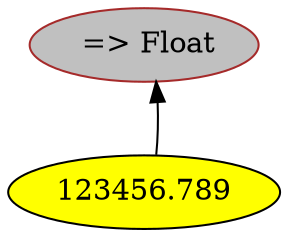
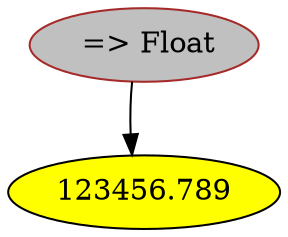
edge "123456.789" -> "=> Float": reversed
